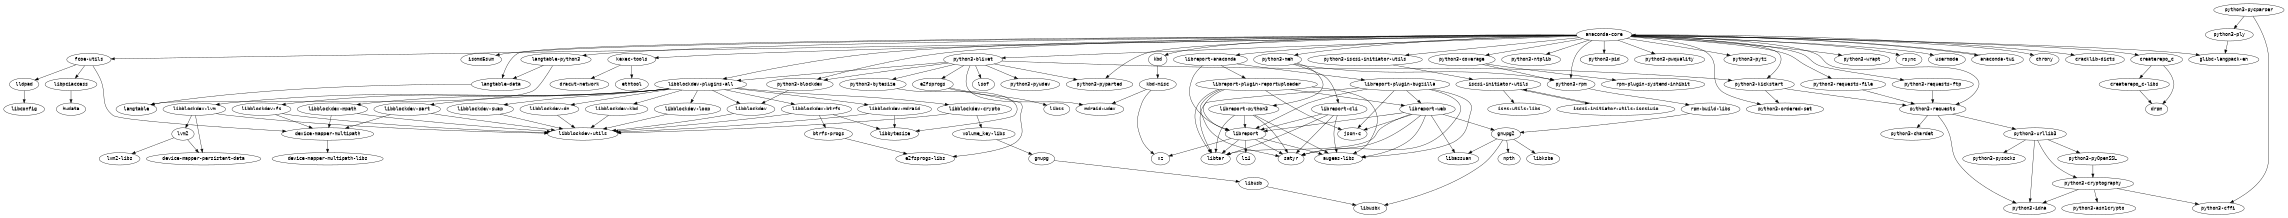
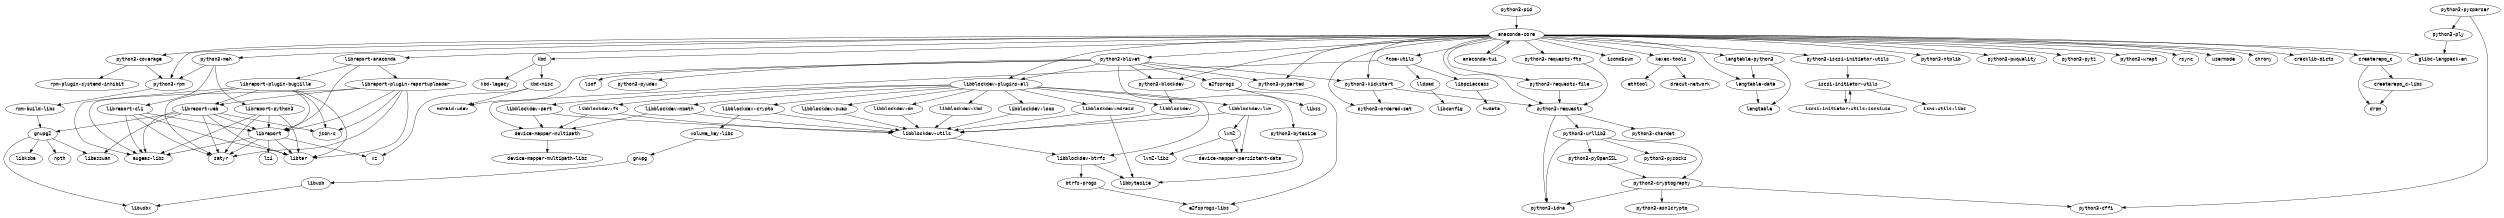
edge "anaconda-core" -> "python3-pid": reversed
node "kbd-legacy": added
edge "libblockdev-btrfs" -> "libblockdev-utils": reversed
